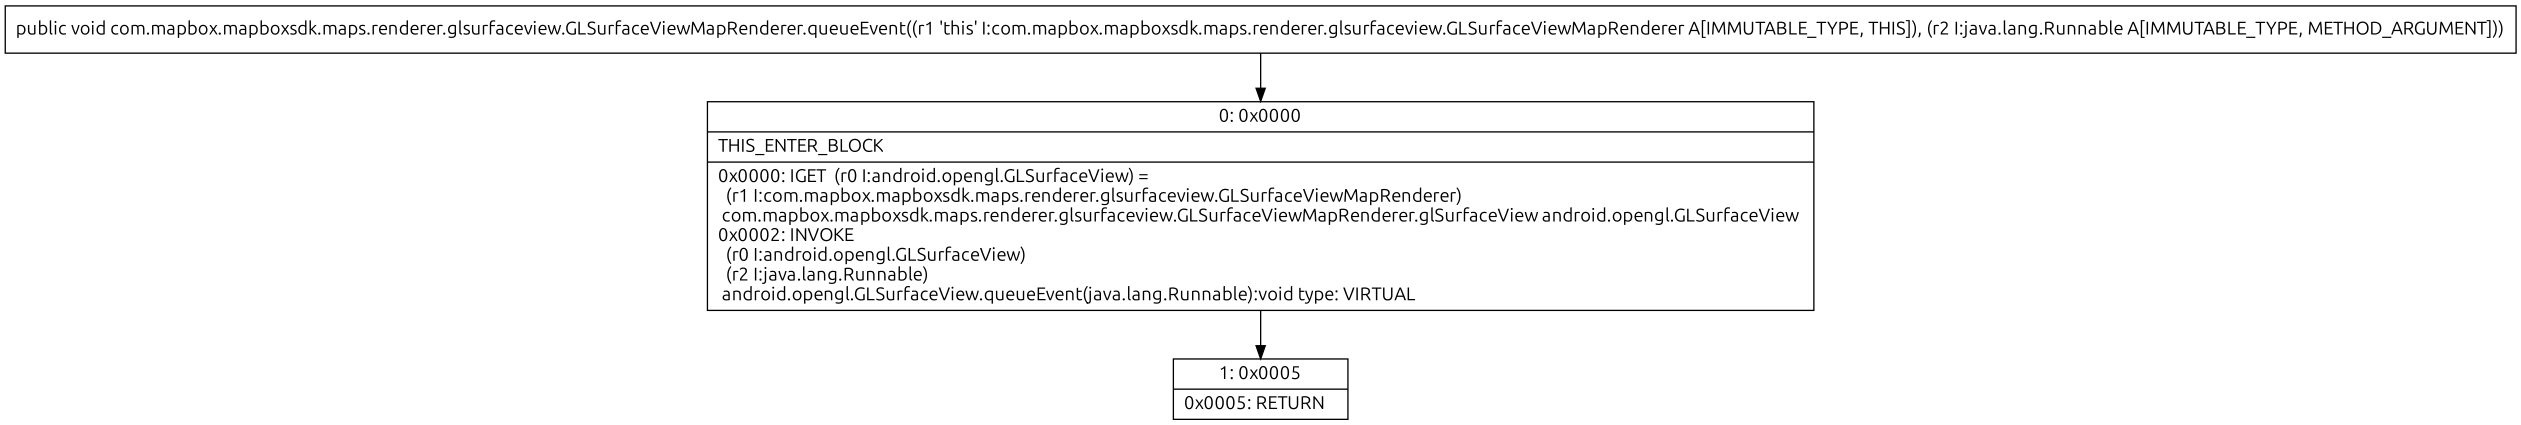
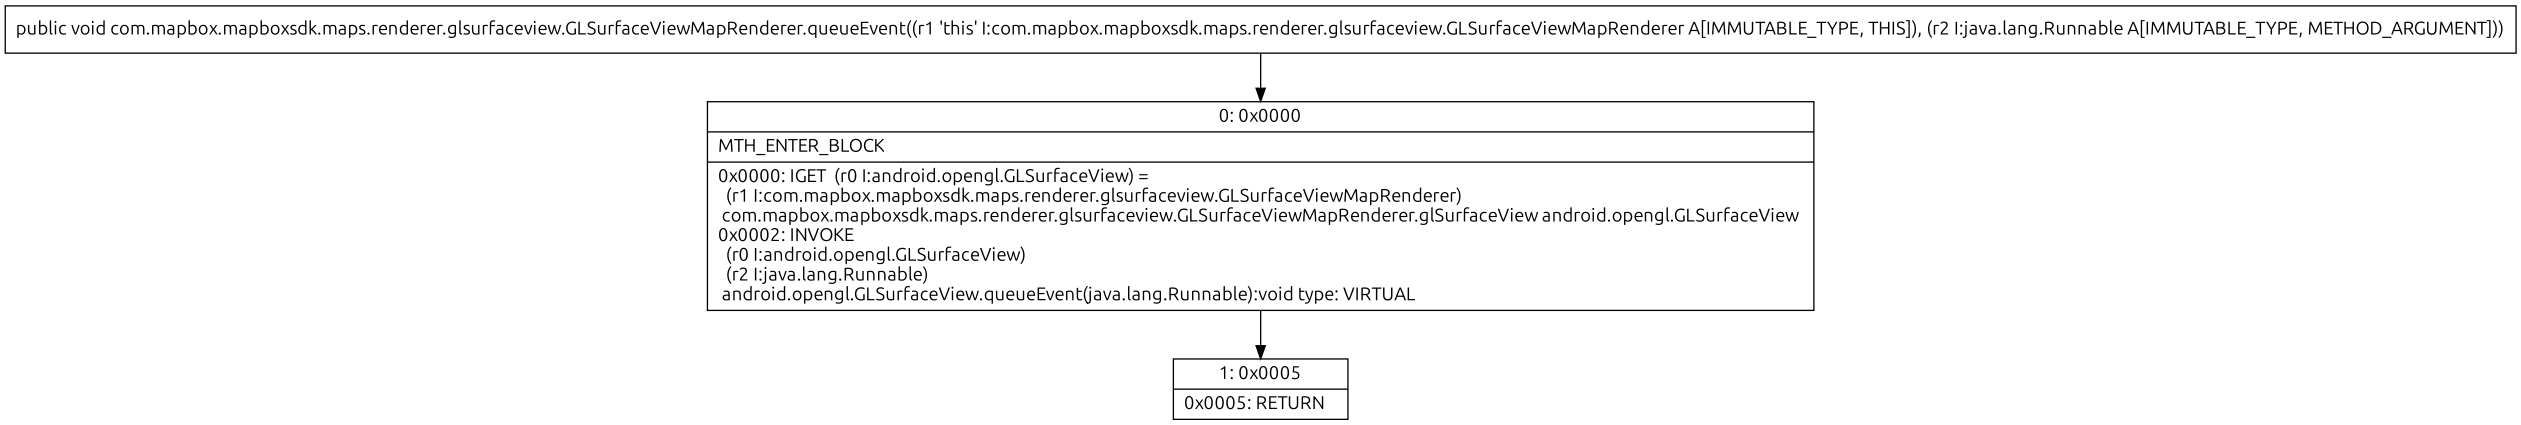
node "0: 0x0000": text "THIS_ENTER_BLOCK" -> "MTH_ENTER_BLOCK"
